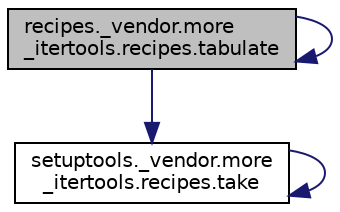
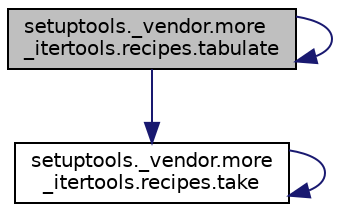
node "recipes._vendor.more _itertools.recipes.tabulate": label "recipes._vendor.more _itertools.recipes.tabulate" -> "setuptools._vendor.more _itertools.recipes.tabulate"
